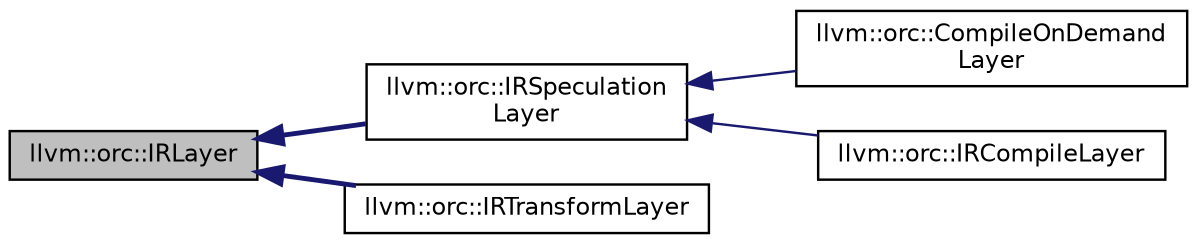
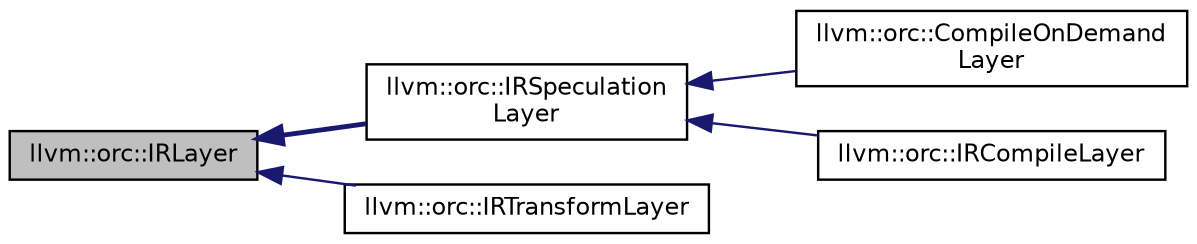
edge "llvm::orc::IRTransformLayer" -> "llvm::orc::IRLayer": style bold -> solid
